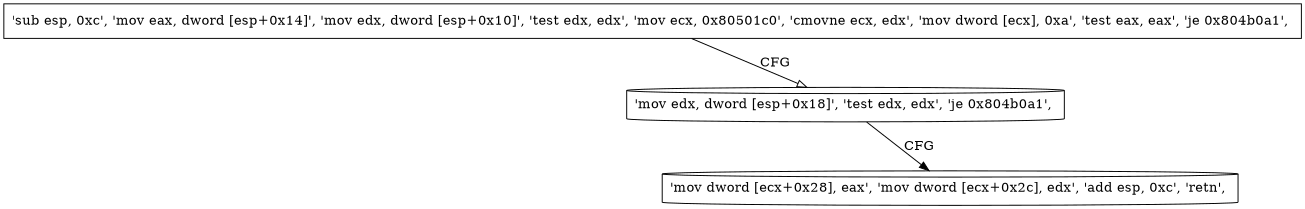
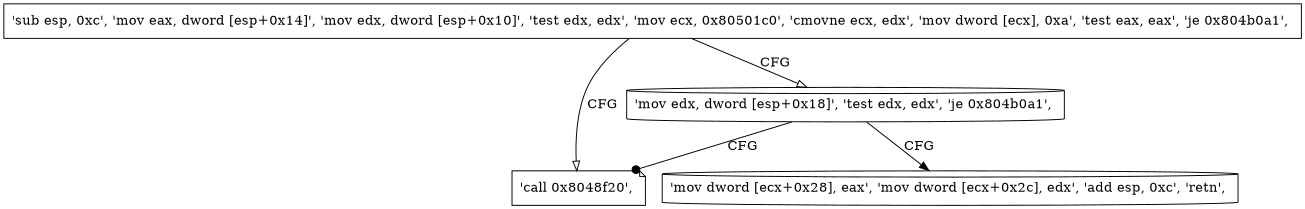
node "'call 0x8048f20',": added
